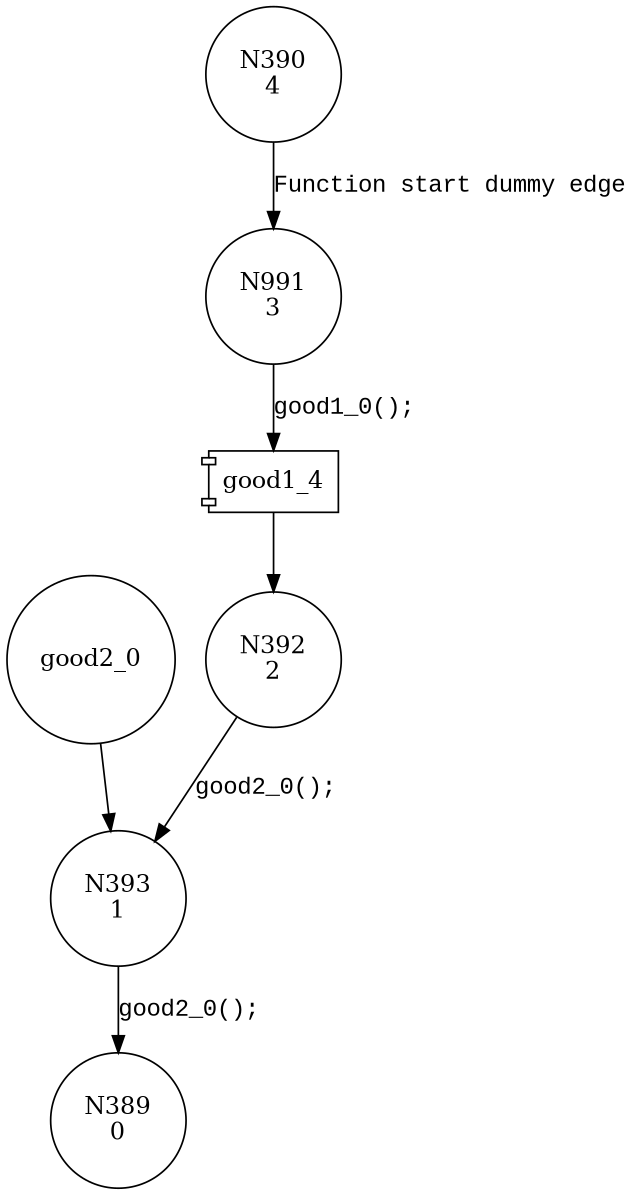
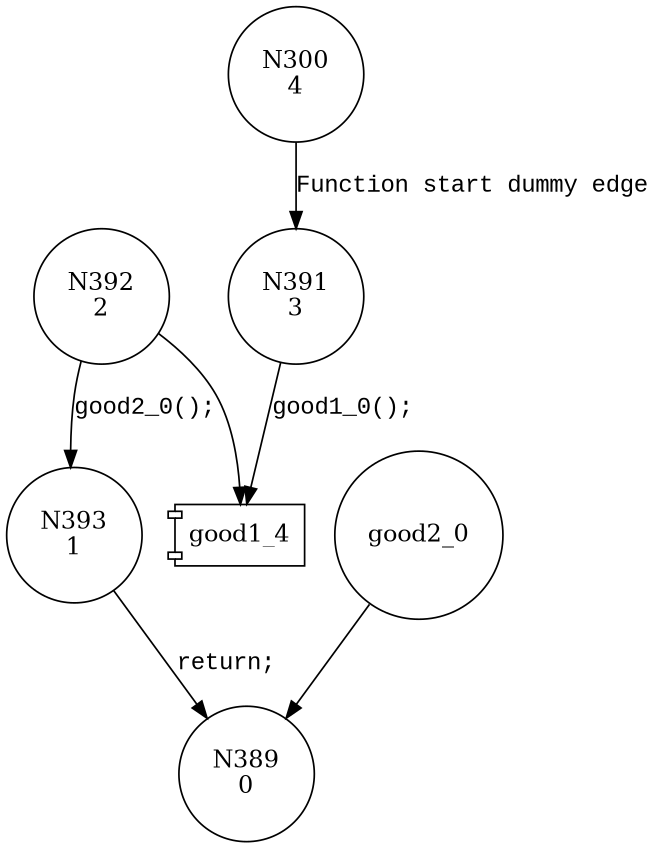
node "N390 4": label "N390 4" -> "N300 4"
node "N991 3": label "N991 3" -> "N391 3"
edge "good1_4" -> "N392 2": reversed
edge "good2_0" -> "N393 1": now "good2_0" -> "N389 0"
edge "N393 1" -> "N389 0": label "good2_0();" -> "return;"
